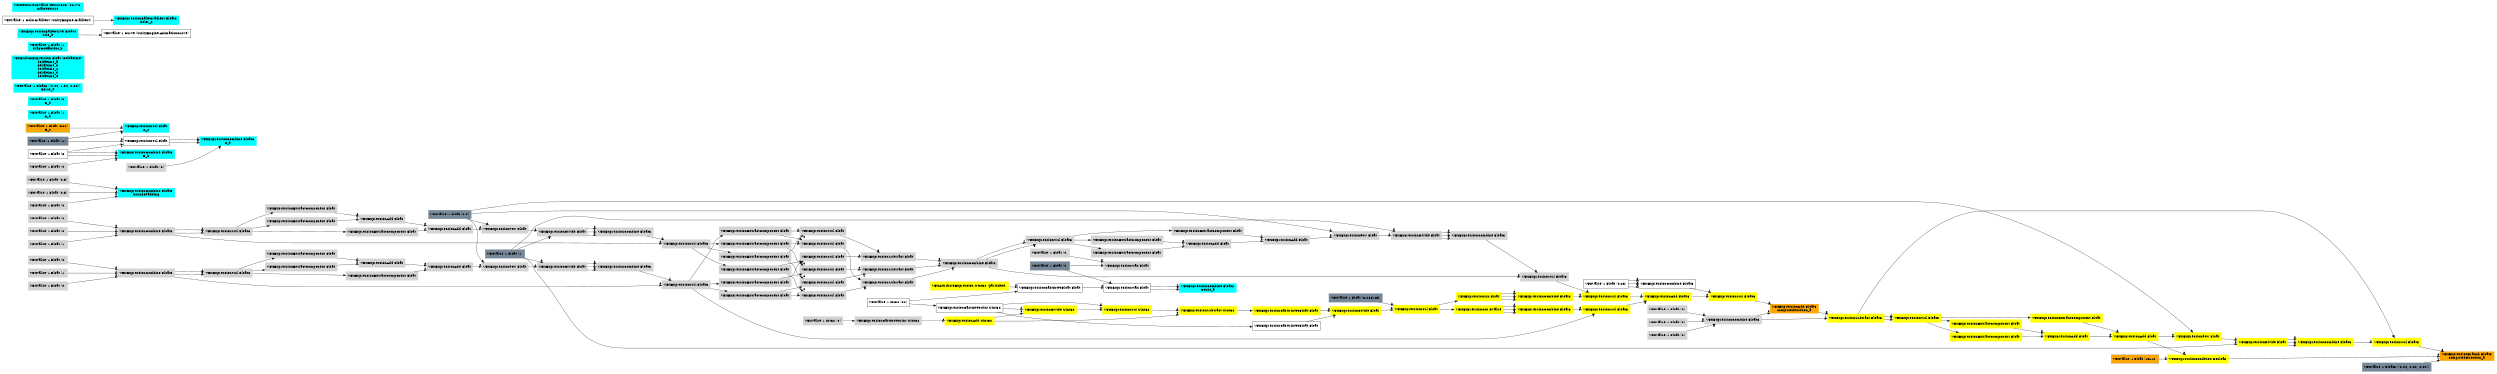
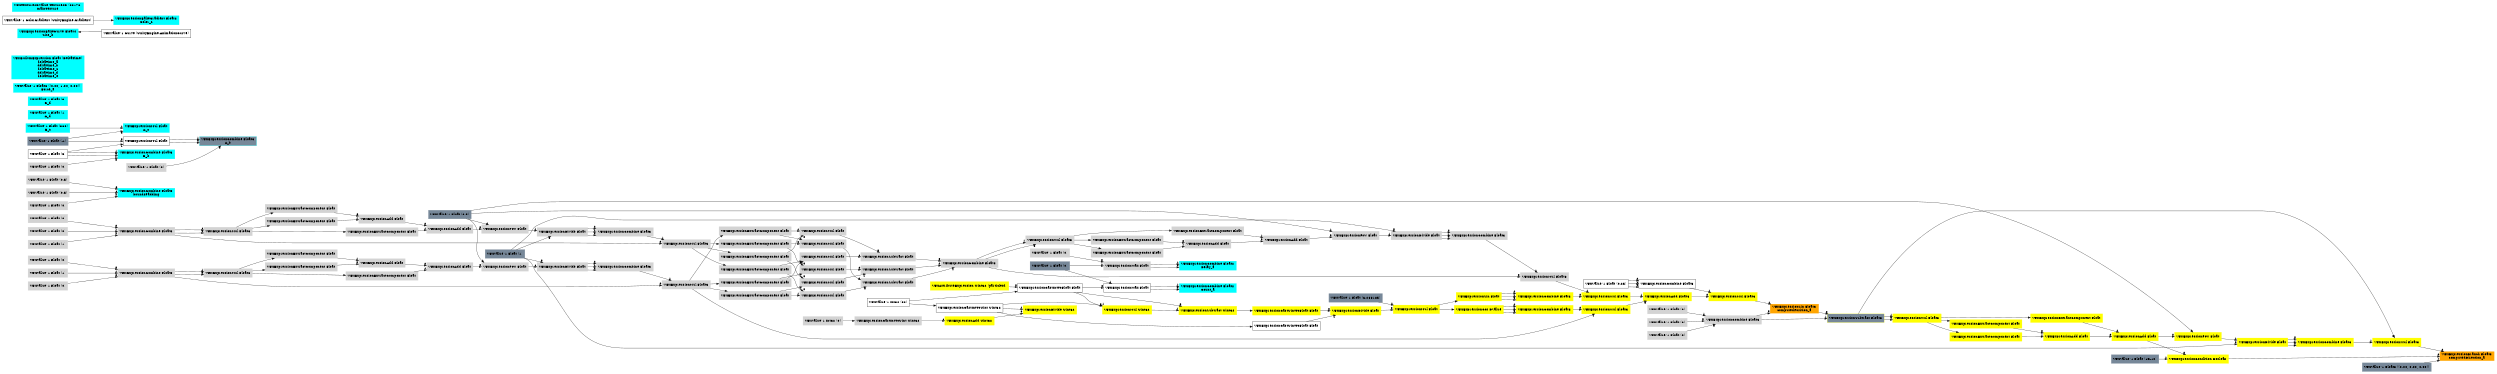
edge "VFXExpressionBakeCurve Float4 Size_b" -> "VFXValue`1 Curve (UnityEngine.AnimationCurve)": reversed
node "VFXValue`1 Float (1) dragCoefficient_b": removed
node "VFXValue`1 Float (360) B_c": fillcolor orange -> cyan
node "VFXExpressionCombine Float3 A_b": fillcolor cyan -> lightslategray
node "VFXExpressionCombine Float2 Delay_a": added
node "VFXExpressionAdd Float3 computedPosition_a": label "VFXExpressionAdd Float3 computedPosition_a" -> "VFXExpressionSin Float3 computedPosition_a"
edge "VFXExpressionDivide Uint32" -> "VFXExpressionMul Uint32": now "VFXExpressionCastIntToFloat Float" -> "VFXExpressionMul Uint32"
node "VFXExpressionSubtract Float3": fillcolor yellow -> lightslategray
edge "VFXExpressionAdd Uint32" -> "VFXExpressionSubtract Uint32": now "VFXExpressionCastIntToFloat Float" -> "VFXExpressionSubtract Uint32"
node "VFXValue`1 Float (1E-10)": fillcolor orange -> lightslategray
